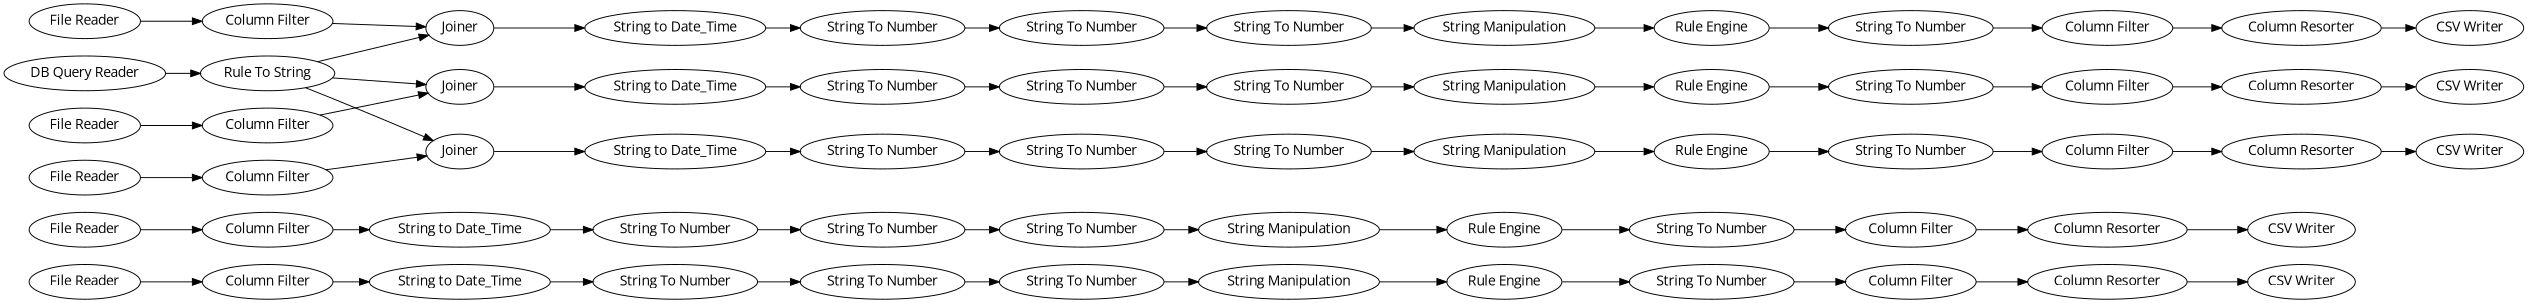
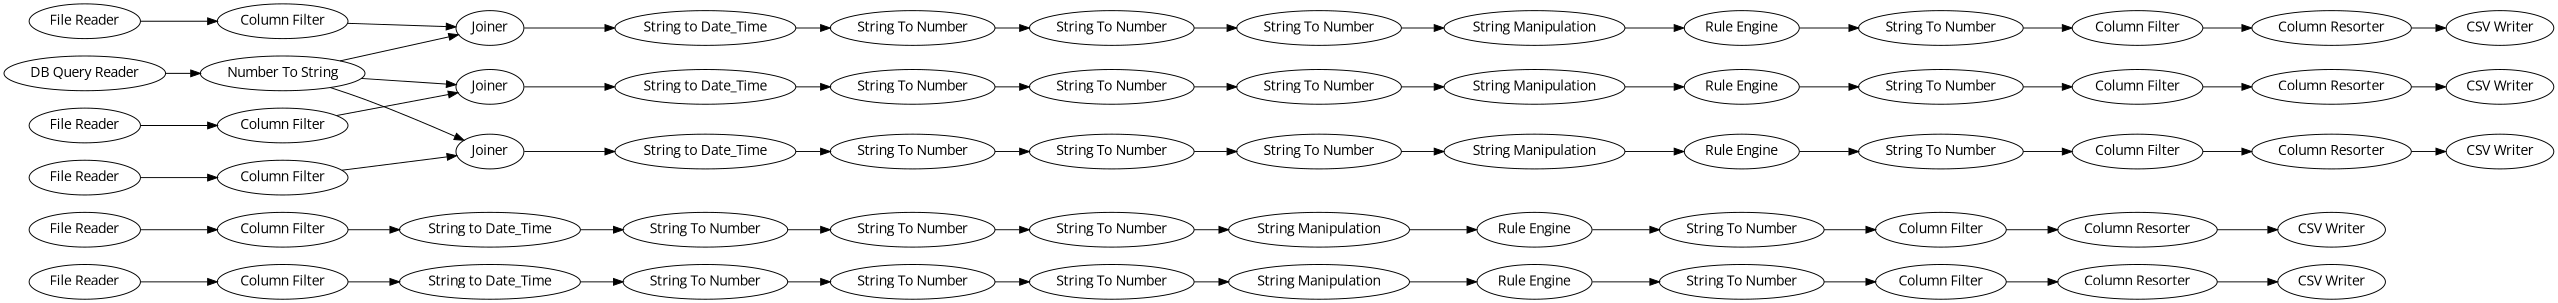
node "Rule To String": label "Rule To String" -> "Number To String"
